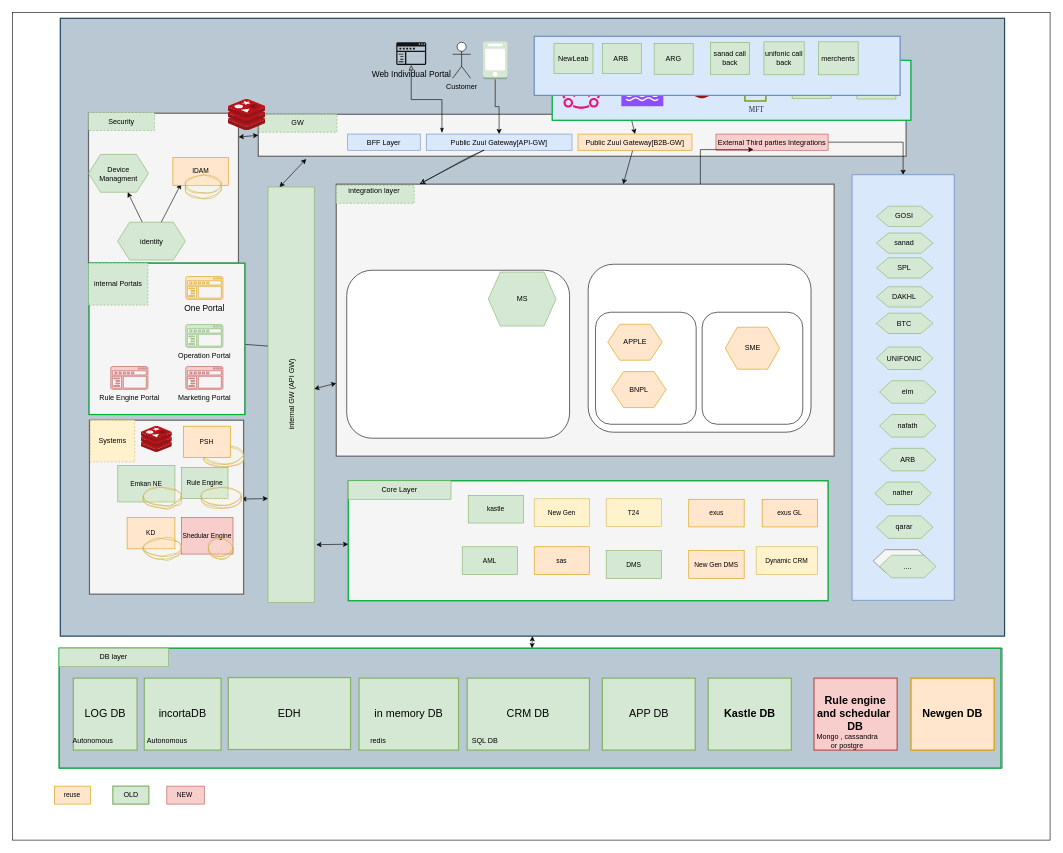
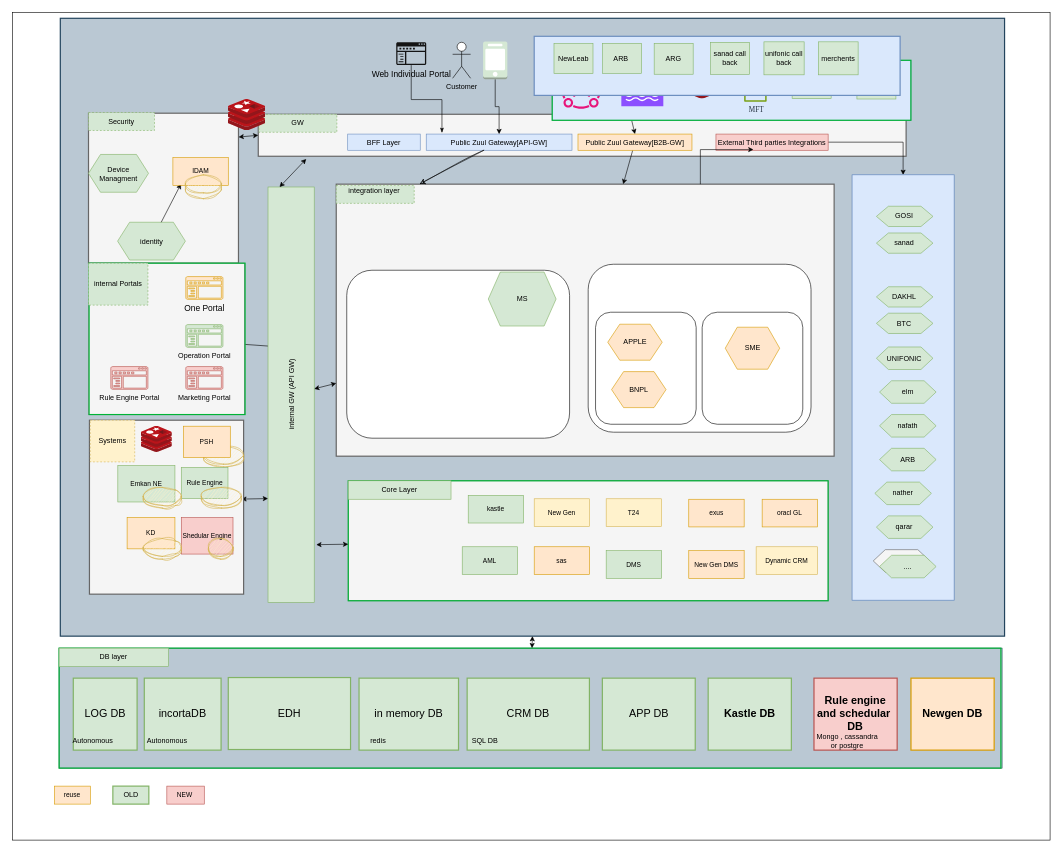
edge "Web Individual Portal" -- "Public Zuul Gateway[API-GW]": arrowhead block -> none
edge "identity" -> "Device Managment": removed
node "SPL": removed
node "exus GL": label "exus GL" -> "oracl GL"
